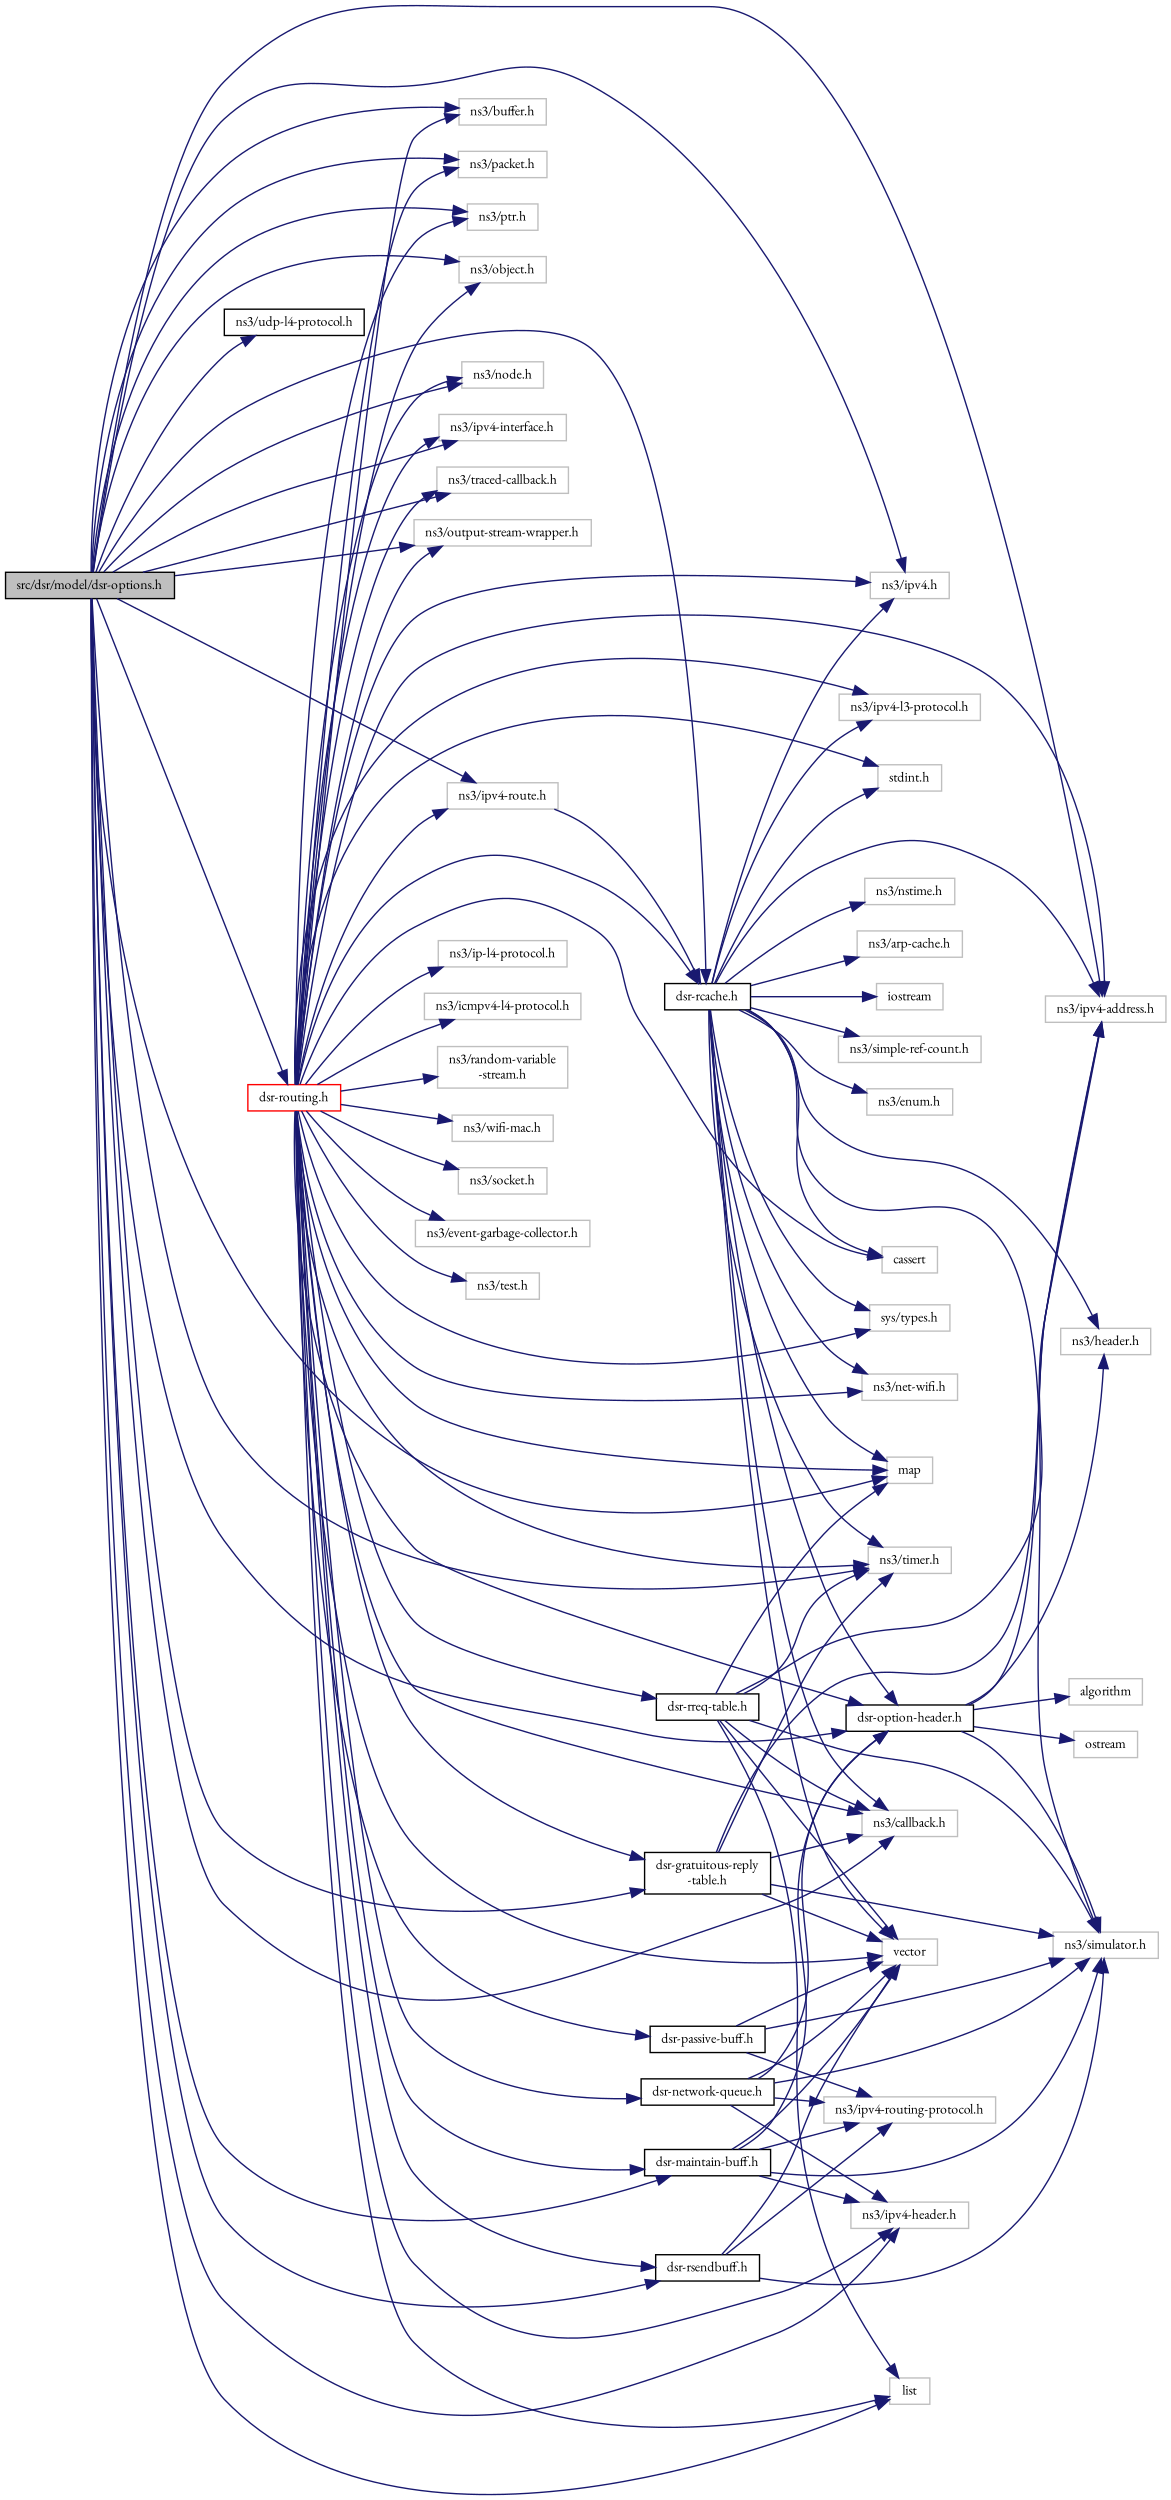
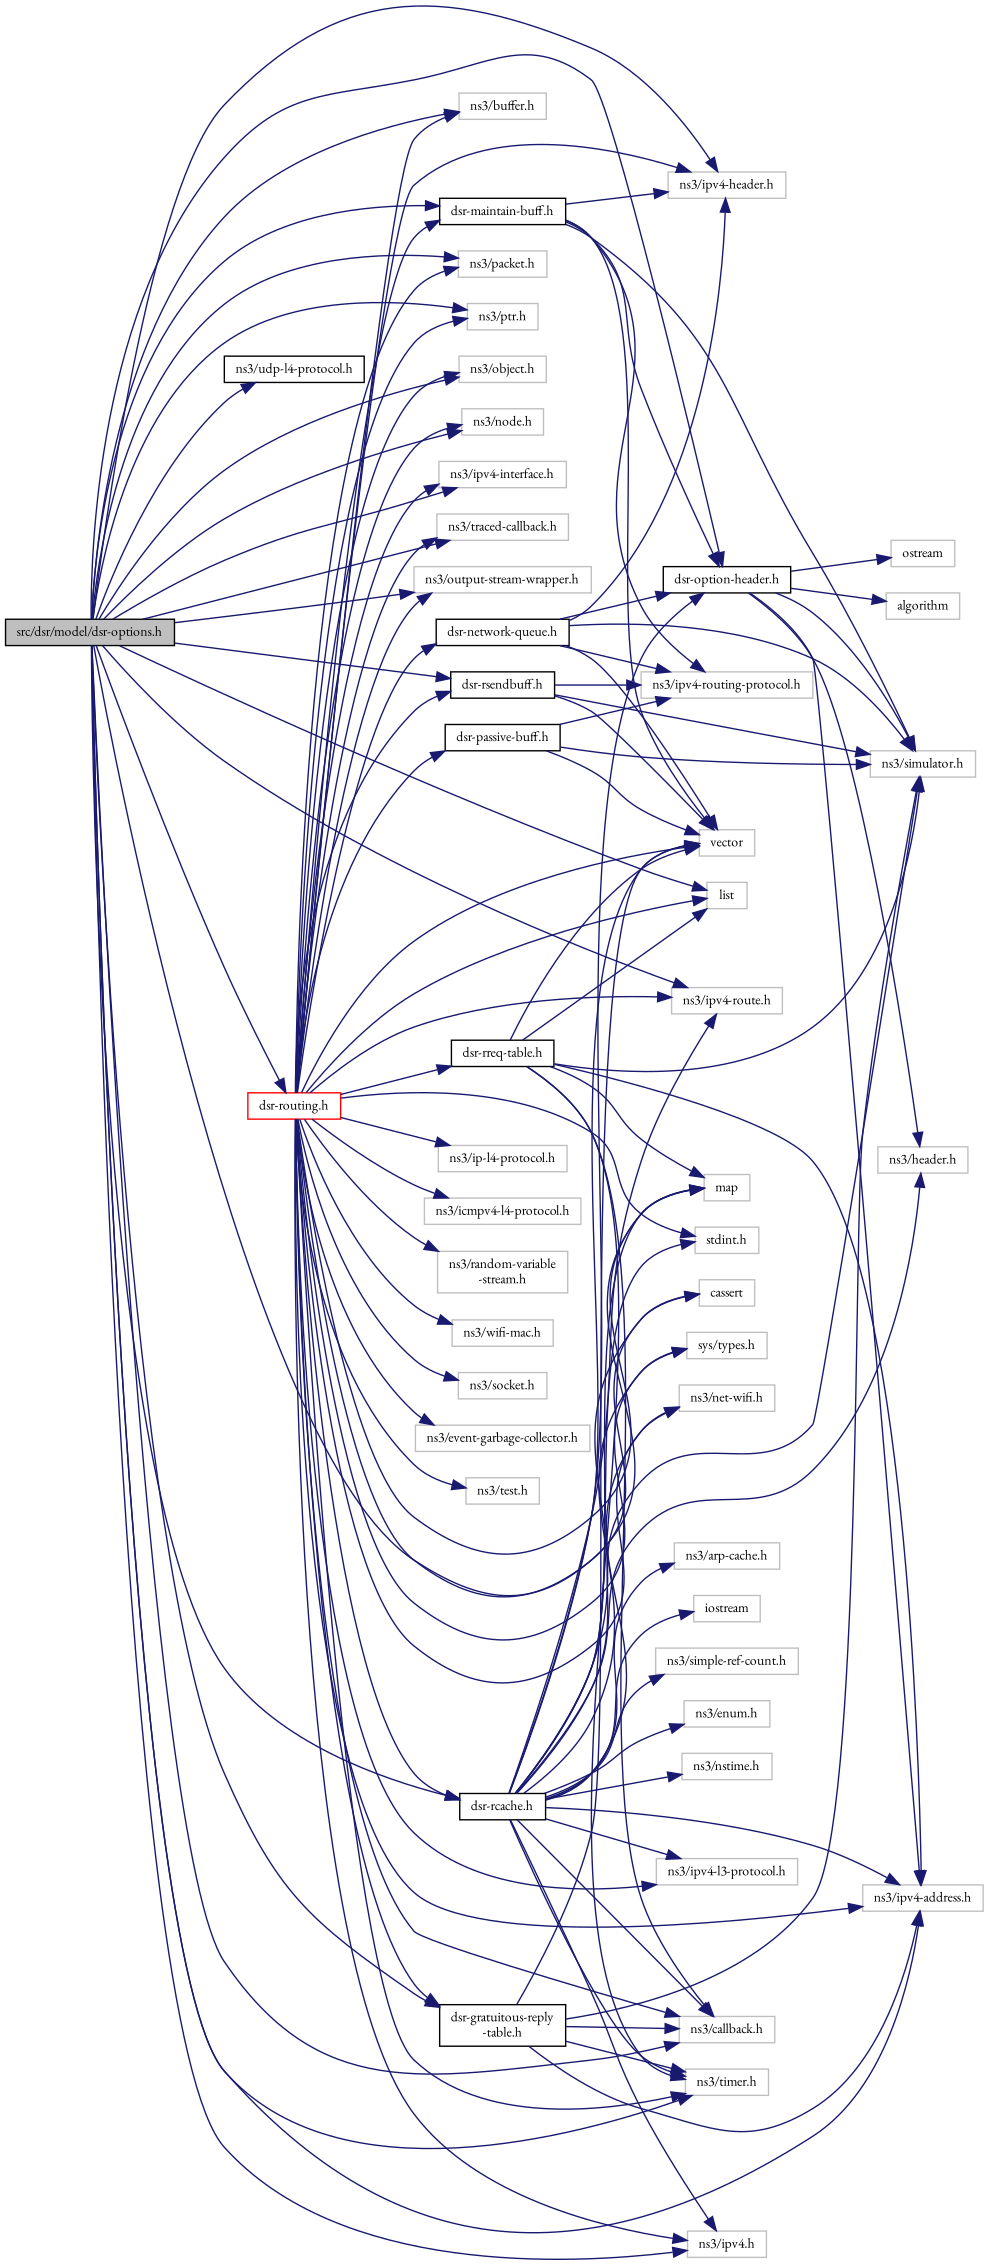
edge "ns3/ipv4-route.h" -> "dsr-rcache.h": reversed
edge "dsr-routing.h" -> "dsr-option-header.h": removed
